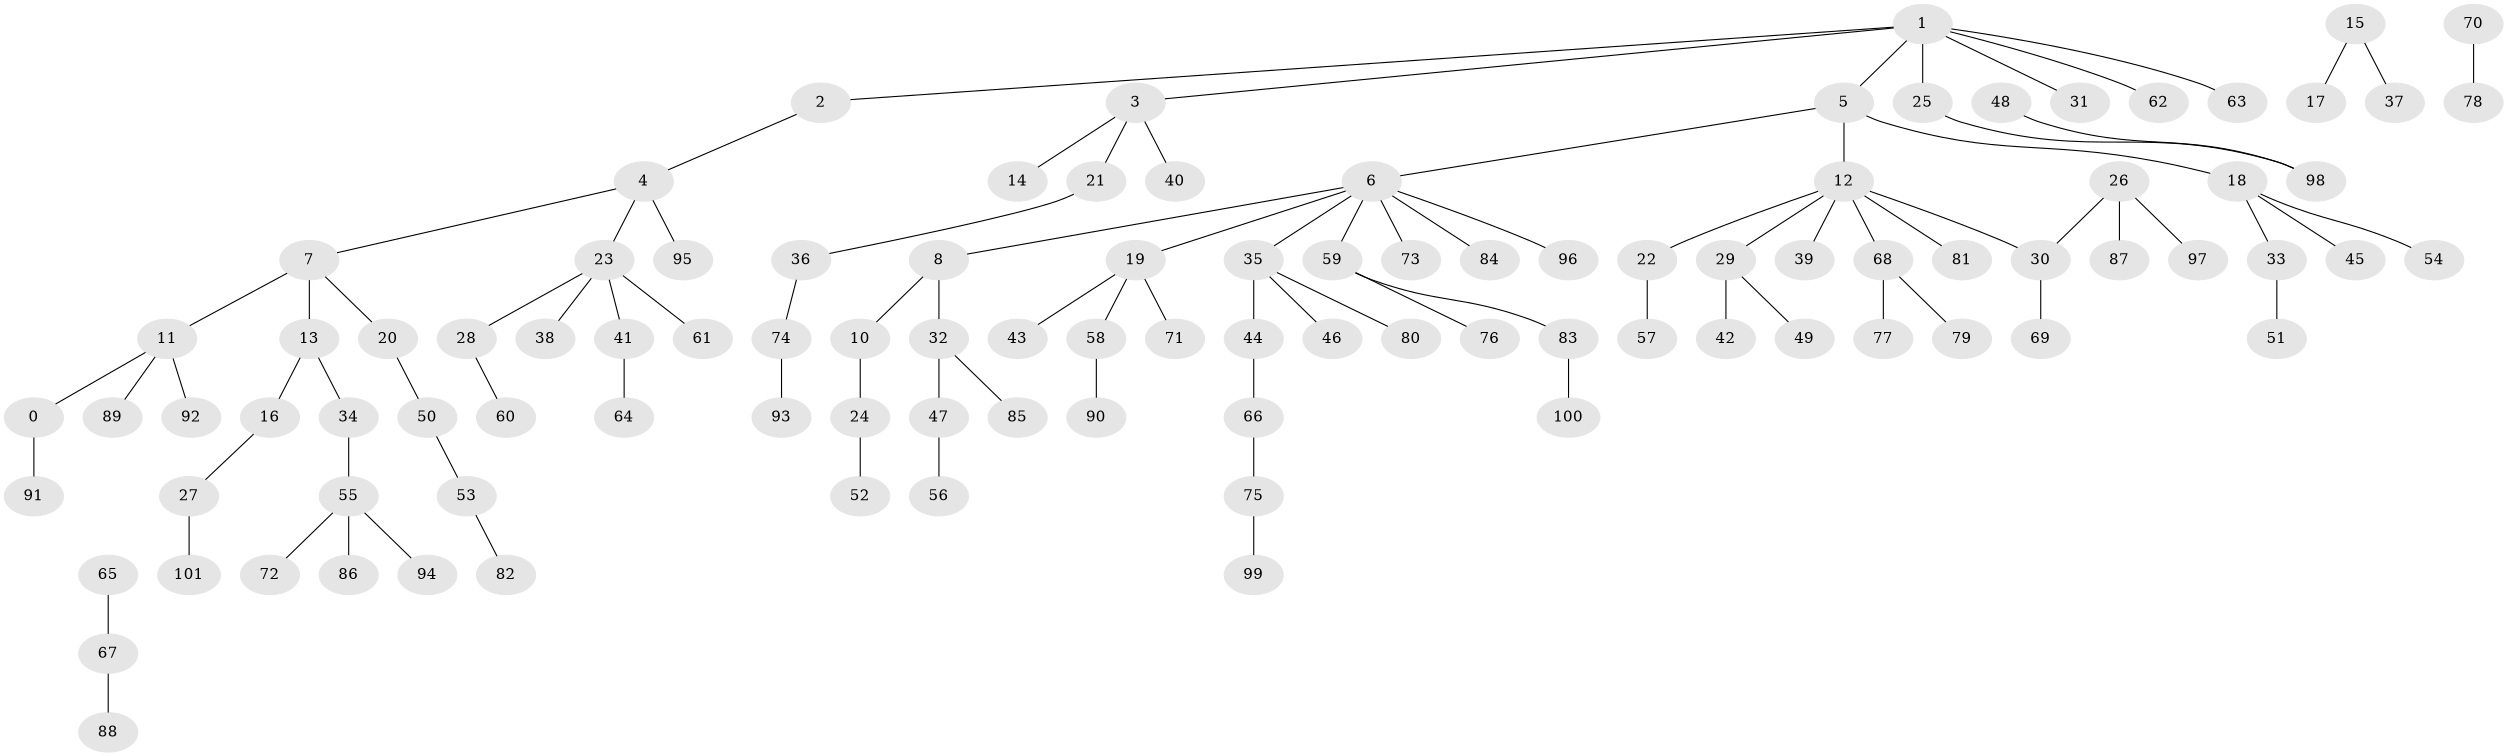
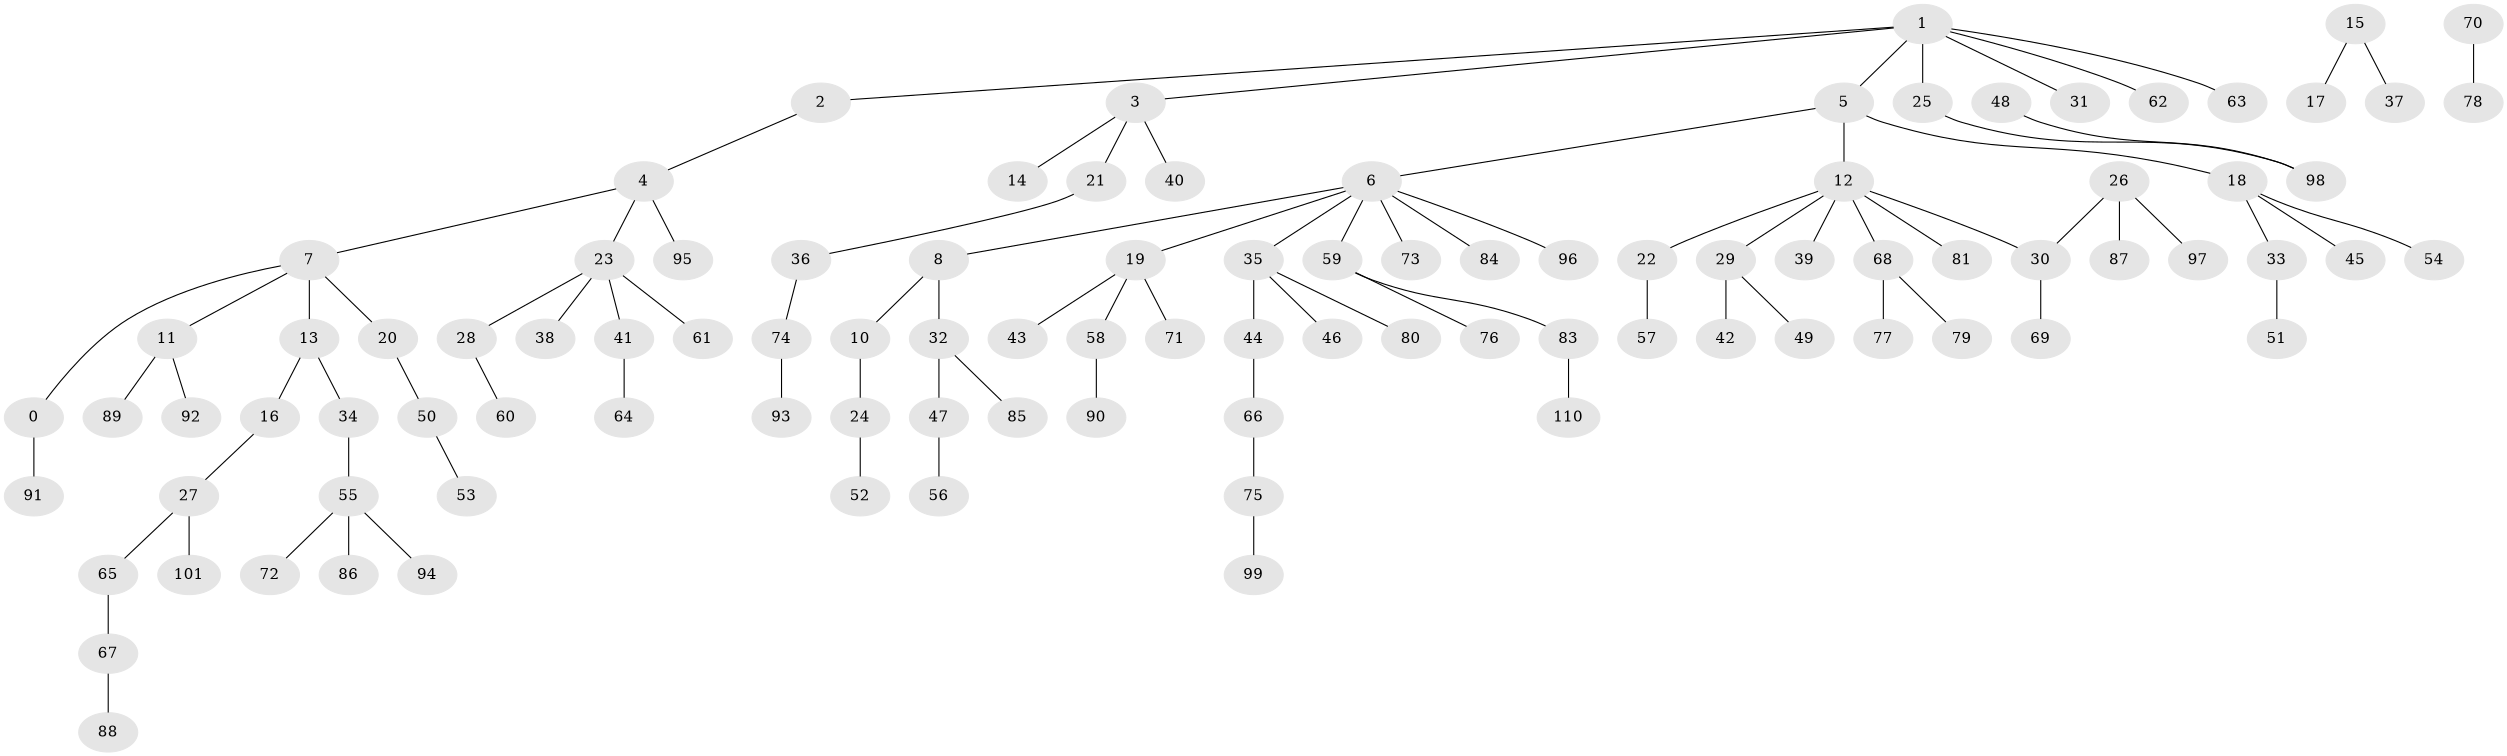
edge "11" -- "0": now "7" -- "0"
node "100": label "100" -> "110"
edge "27" -- "65": added
node "82": removed
